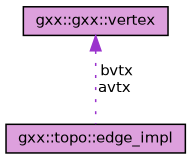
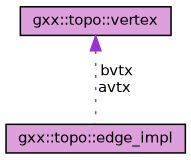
node "gxx::gxx::vertex": label "gxx::gxx::vertex" -> "gxx::topo::vertex"
